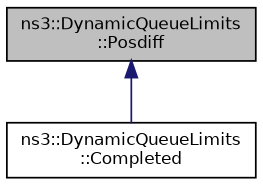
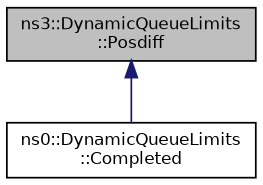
node "ns3::DynamicQueueLimits ::Completed": label "ns3::DynamicQueueLimits ::Completed" -> "ns0::DynamicQueueLimits ::Completed"
